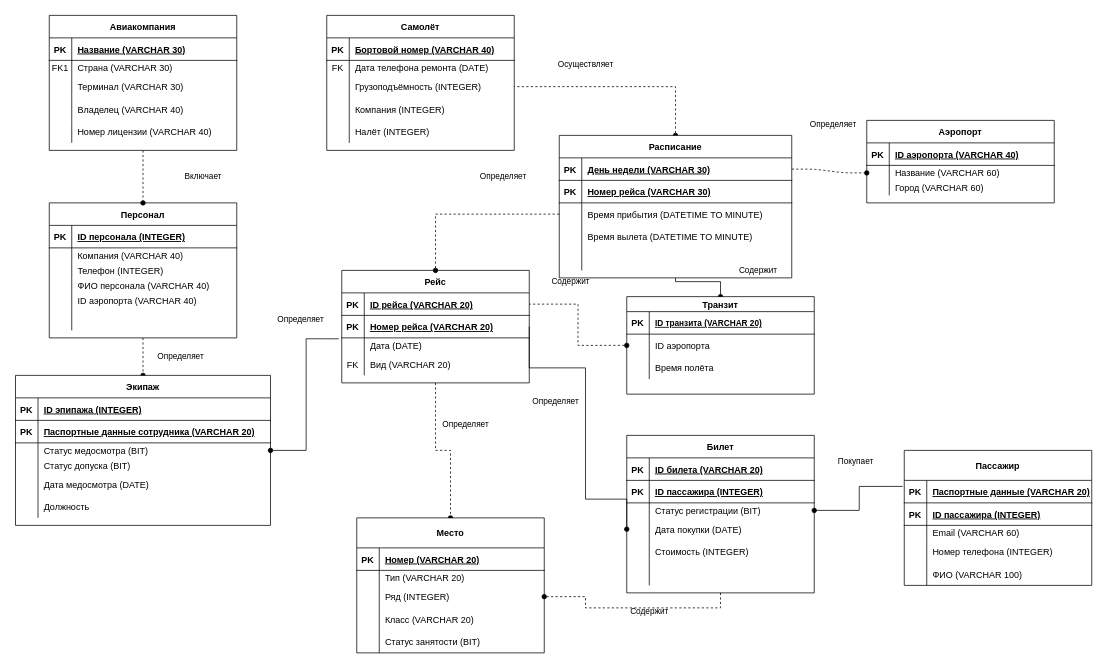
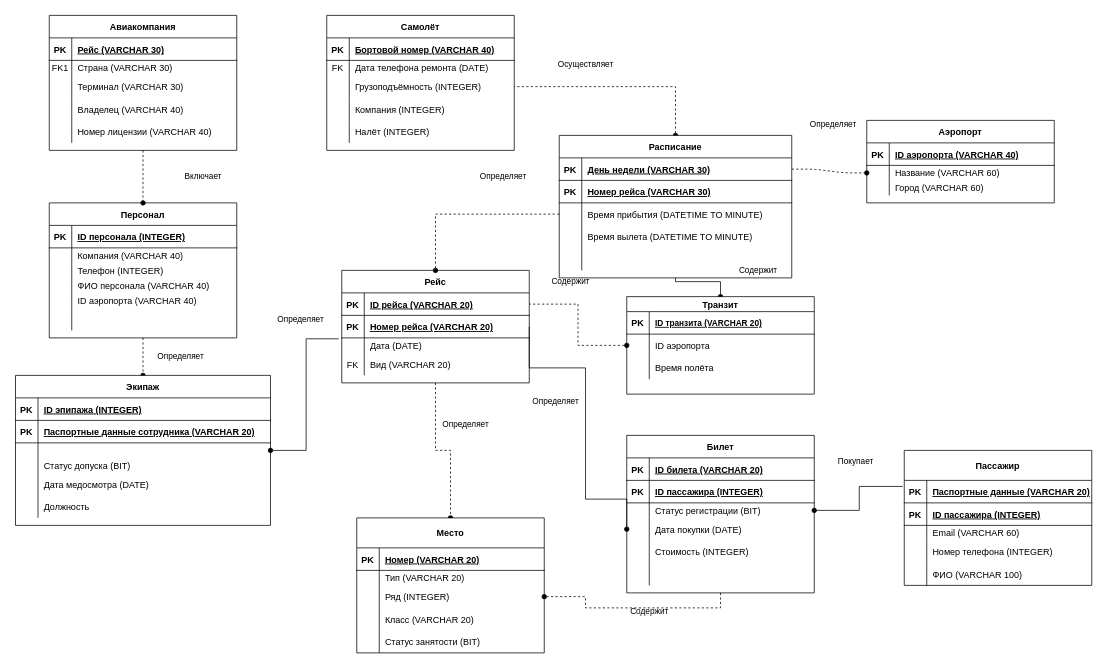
node "Название (VARCHAR 30)": label "Название (VARCHAR 30)" -> "Рейс (VARCHAR 30)"
node "Статус медосмотра (BIT)": removed
